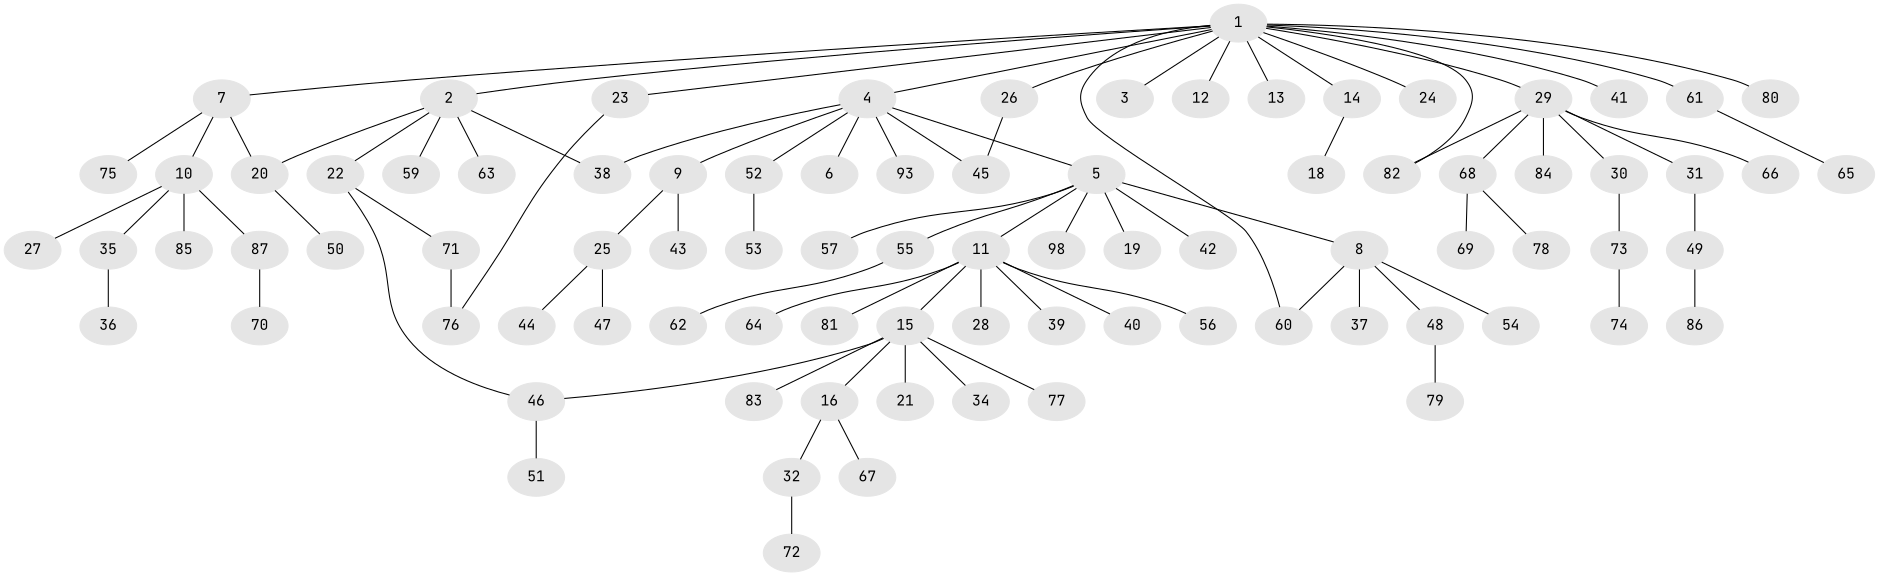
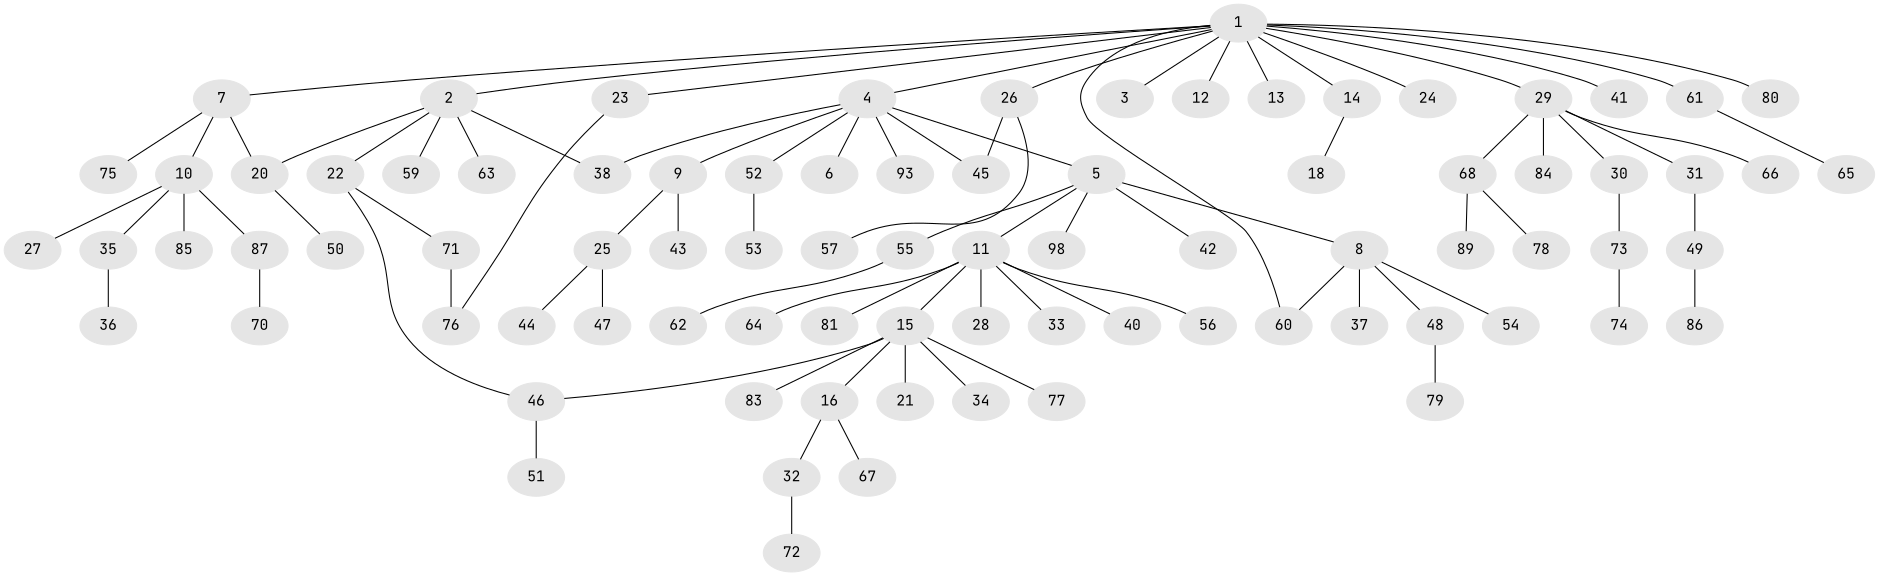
node "82": removed
edge "5" -- "57": now "26" -- "57"
node "19": removed
node "69": label "69" -> "89"
node "39": label "39" -> "33"
